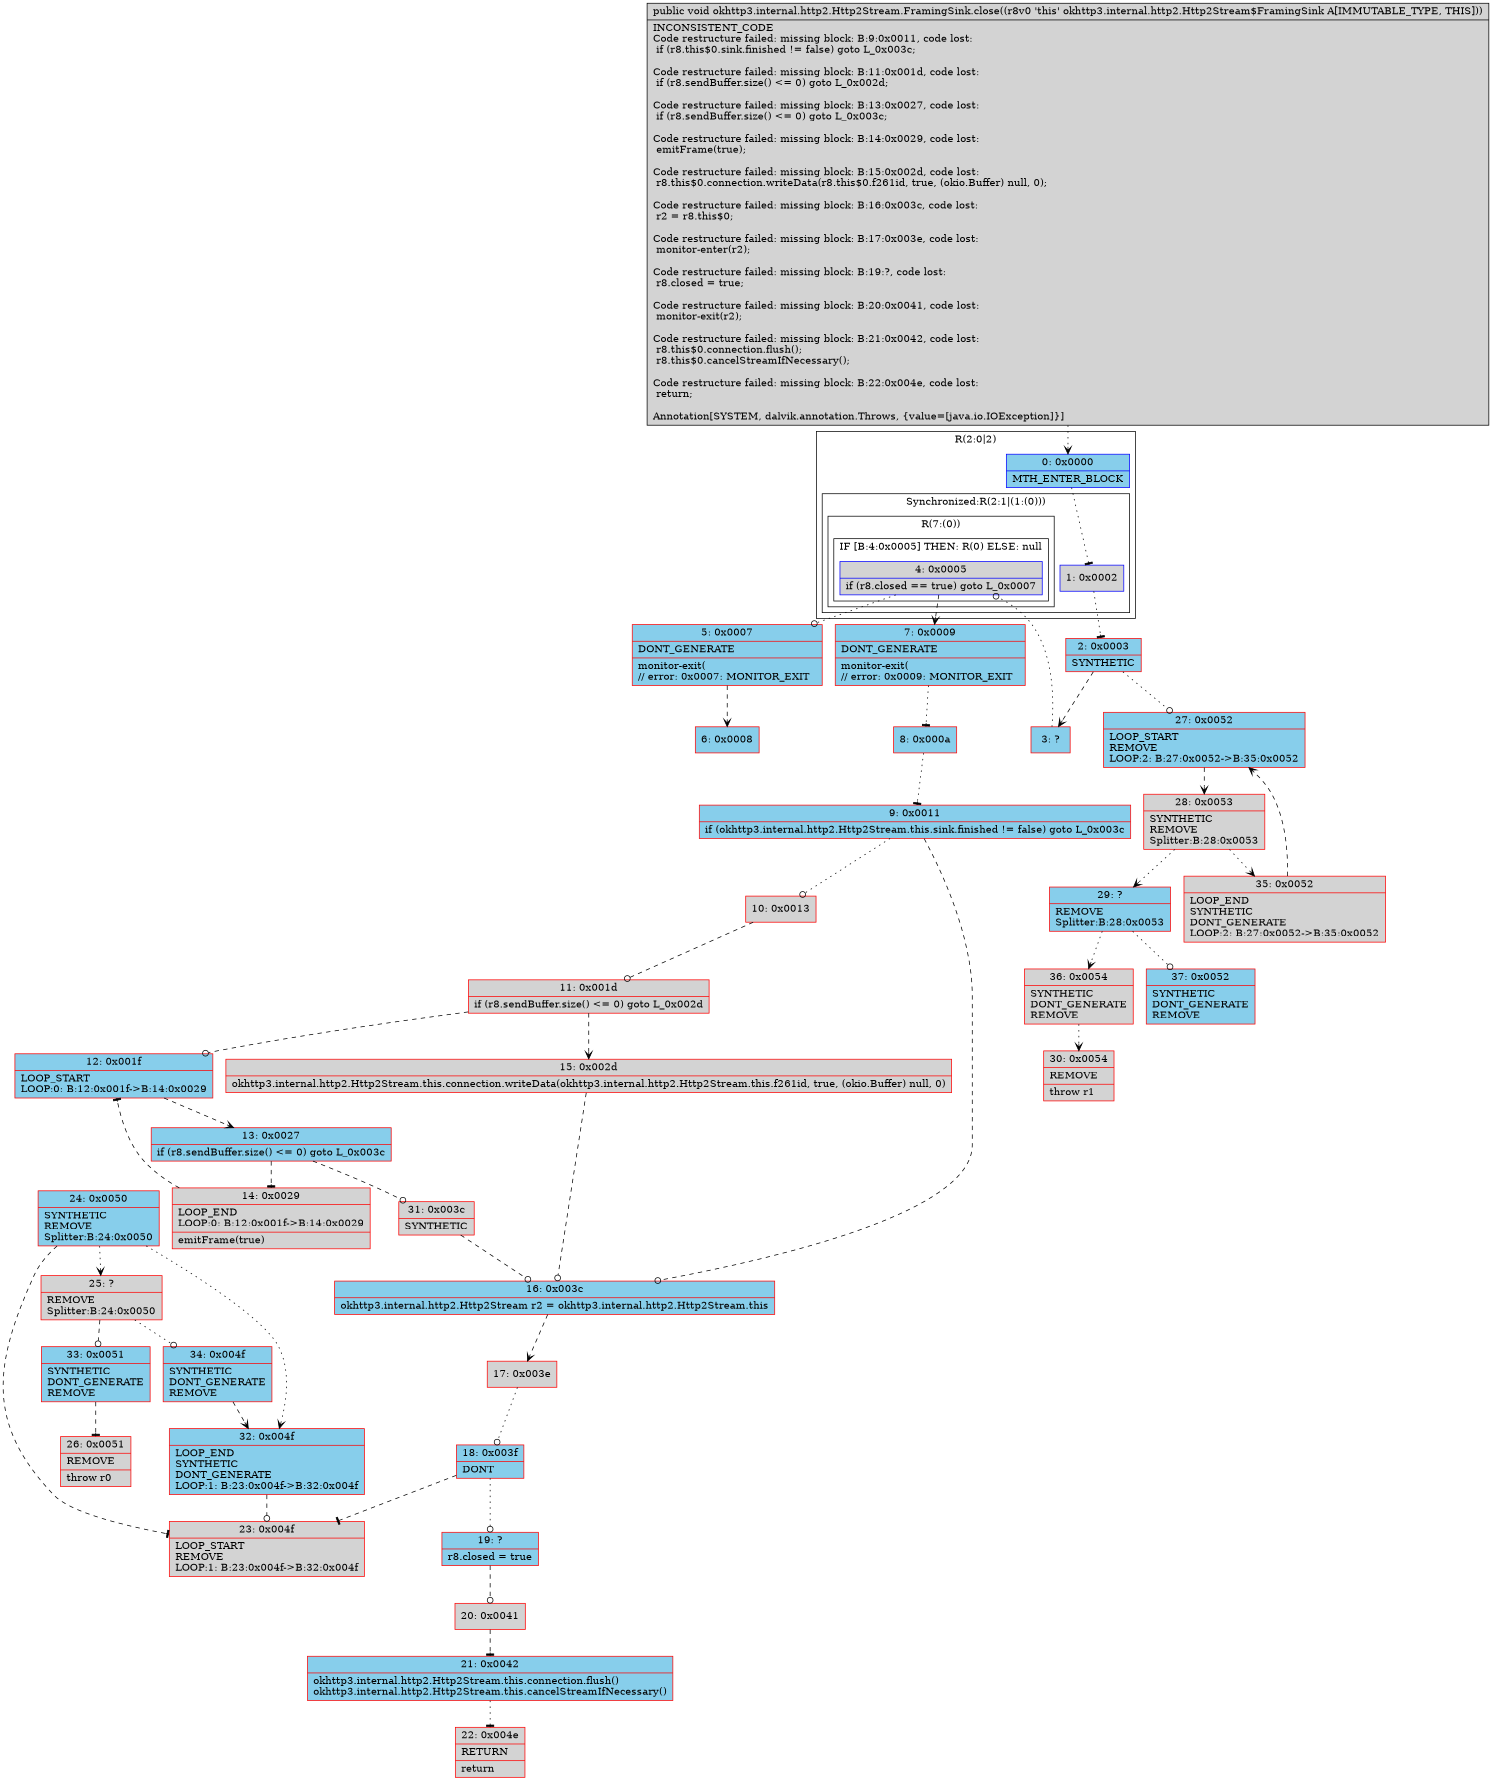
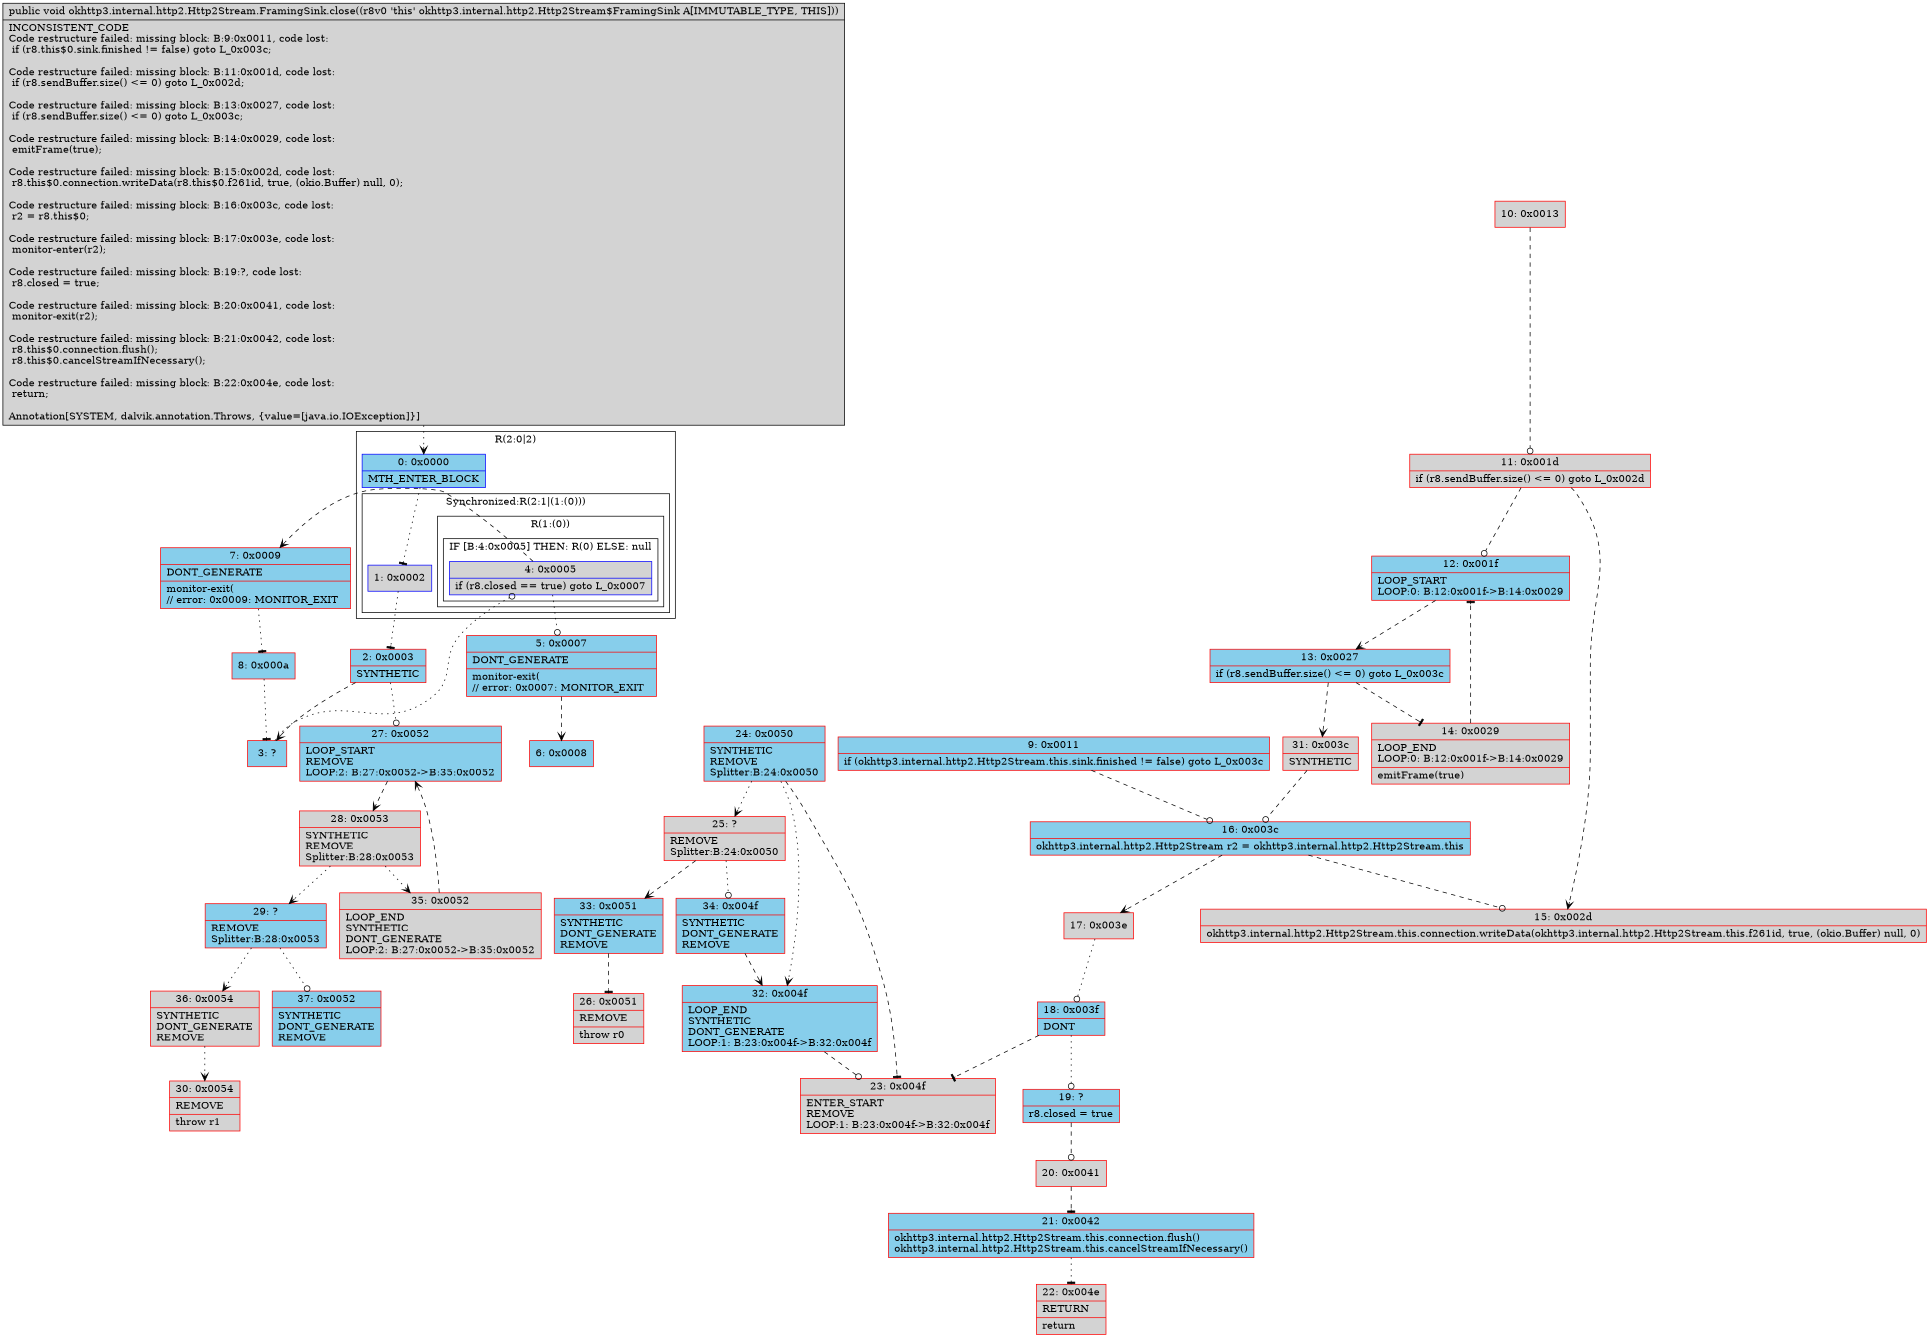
cluster "R(7:(0))": label "R(7:(0))" -> "R(1:(0))"
edge "8: 0x000a" -> "9: 0x0011": now "8: 0x000a" -> "3: ?"
edge "9: 0x0011" -> "10: 0x0013": removed
edge "13: 0x0027" -> "31: 0x003c": arrowhead odot -> vee
edge "15: 0x002d" -> "16: 0x003c": reversed
edge "25: ?" -> "33: 0x0051": arrowhead odot -> vee
node "23: 0x004f": text "LOOP_START" -> "ENTER_START"
